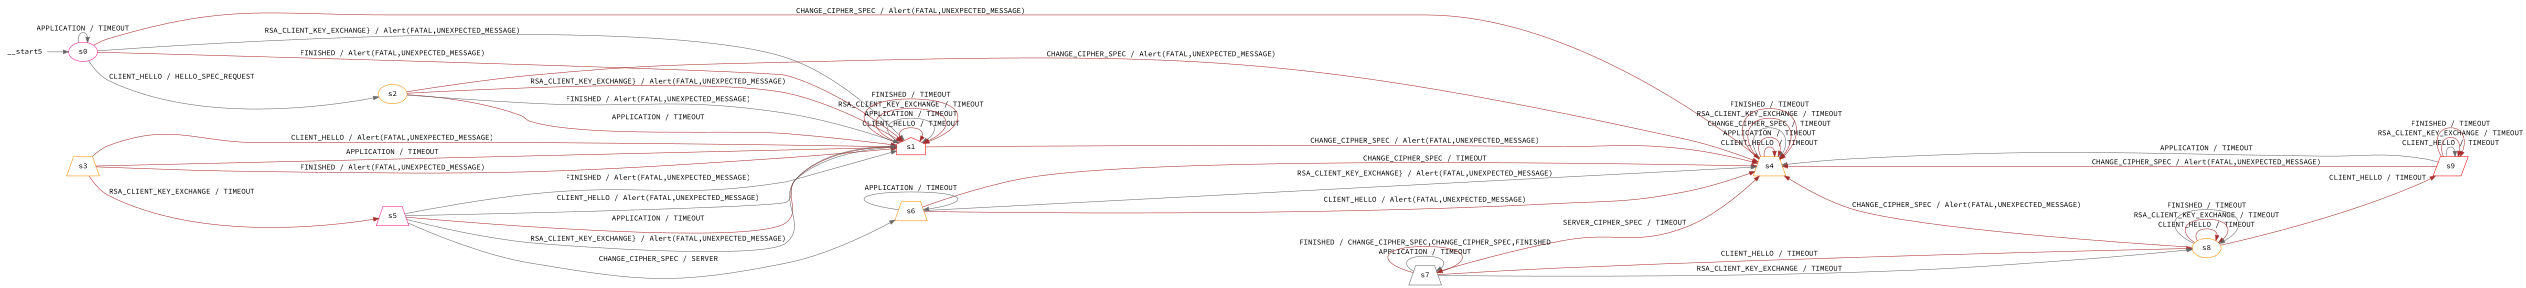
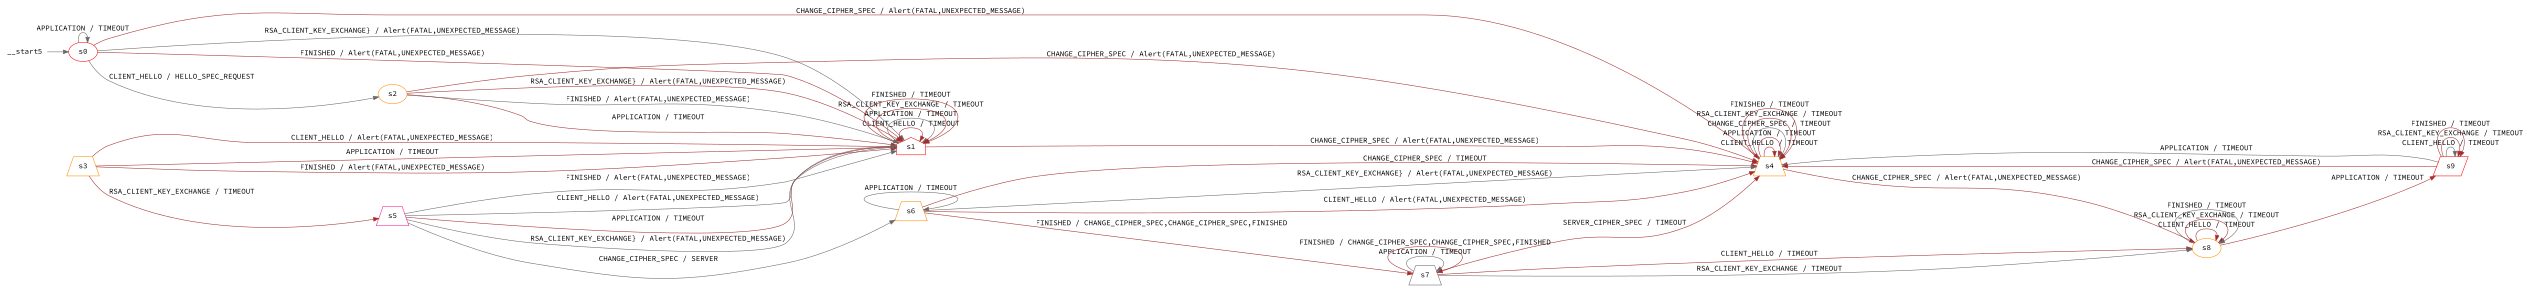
node "s0": color deeppink -> red
edge "s8" -> "s9": label "CLIENT_HELLO / TIMEOUT" -> "APPLICATION / TIMEOUT"
edge "s8" -> "s4": reversed
edge "s6" -> "s7": added, label "FINISHED / CHANGE_CIPHER_SPEC,CHANGE_CIPHER_SPEC,FINISHED"
